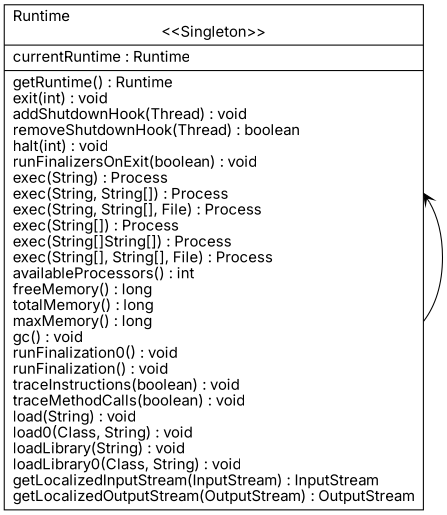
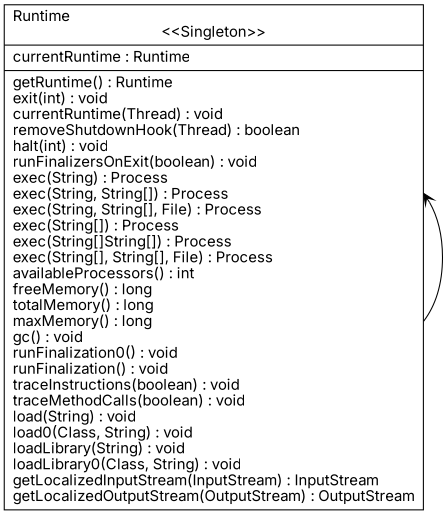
node "Runtime": text "addShutdownHook(Thread) : void" -> "currentRuntime(Thread) : void"
